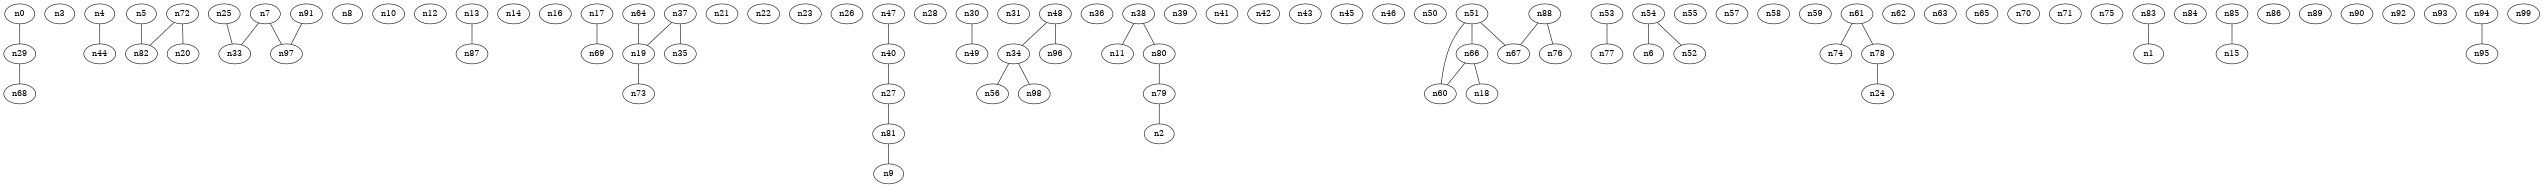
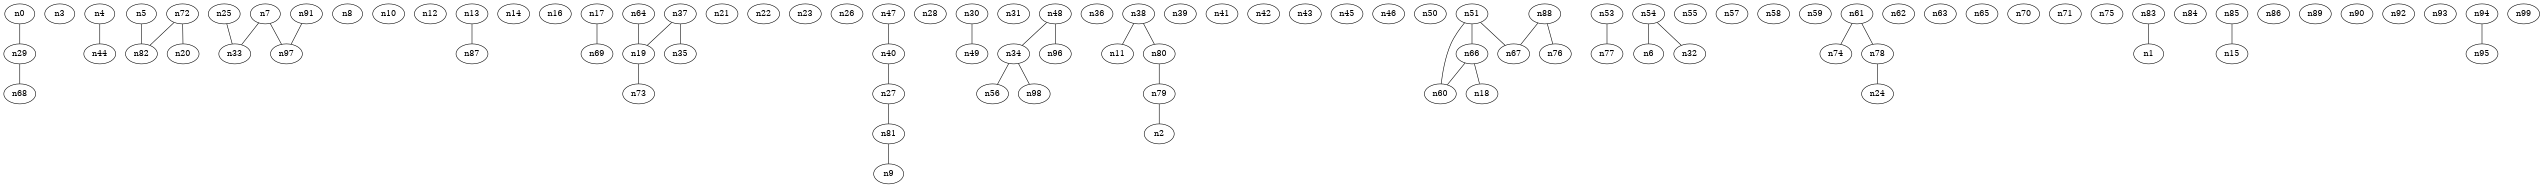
node "n52": label "n52" -> "n32"
